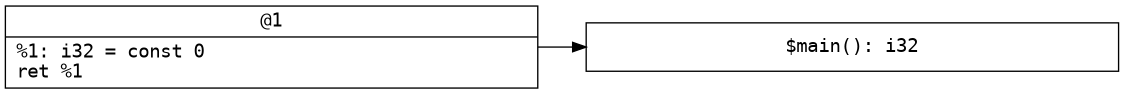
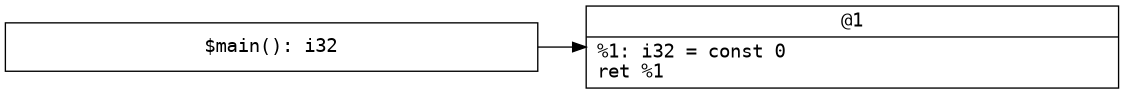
edge "@1" -> "$main(): i32": reversed
